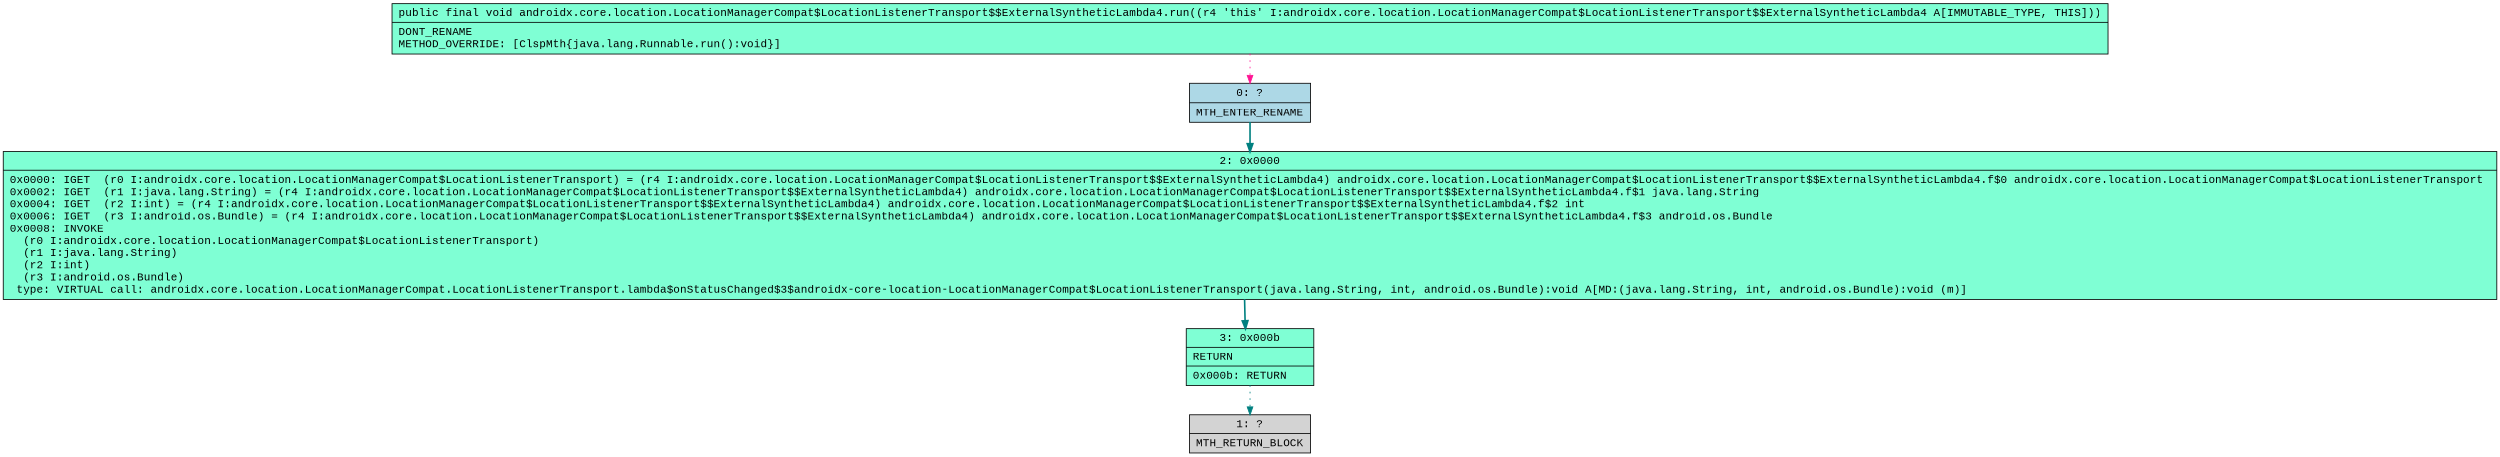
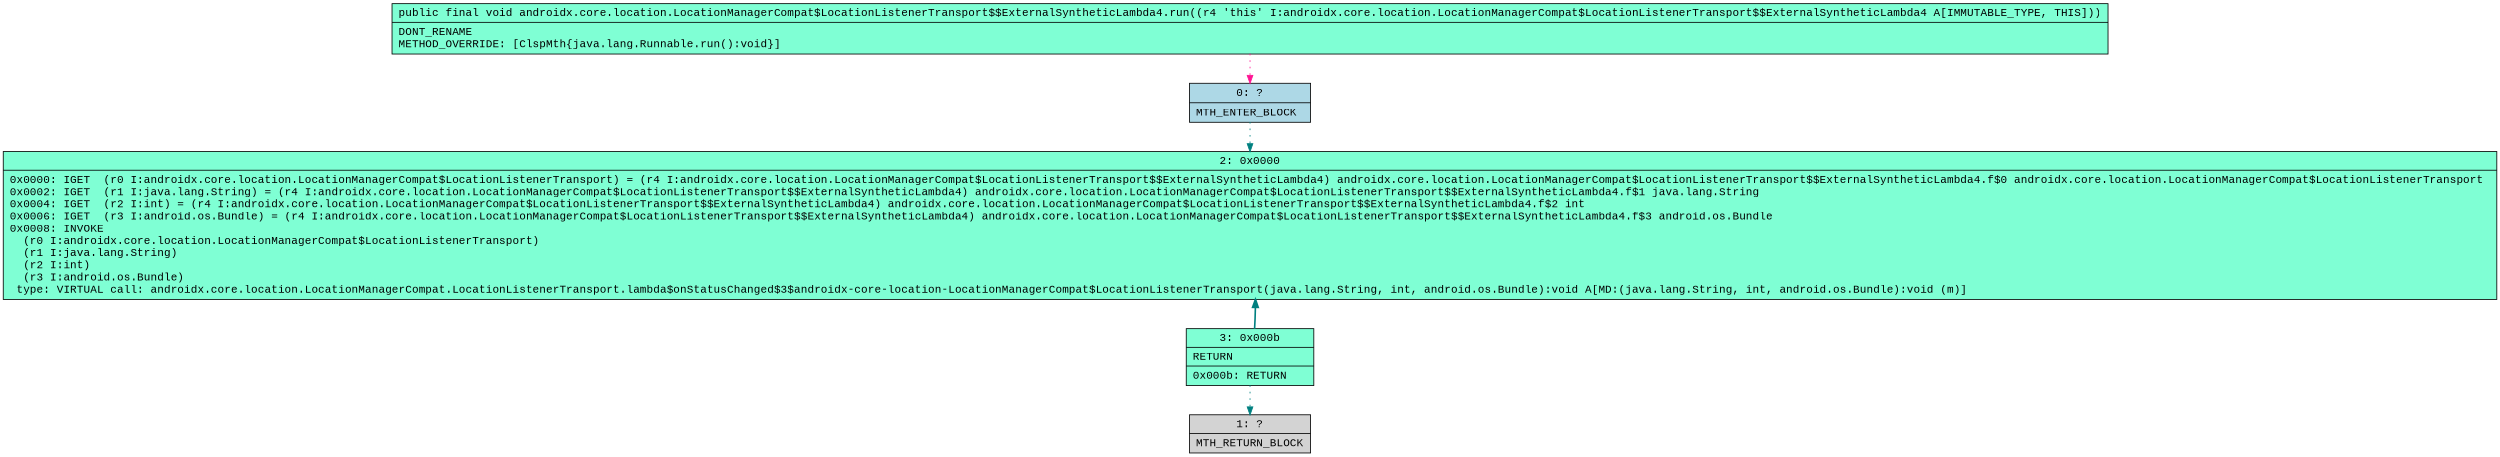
node "0: ?": text "MTH_ENTER_RENAME" -> "MTH_ENTER_BLOCK"
edge "0: ?" -> "2: 0x0000": style bold -> dotted
edge "2: 0x0000" -> "3: 0x000b": reversed
